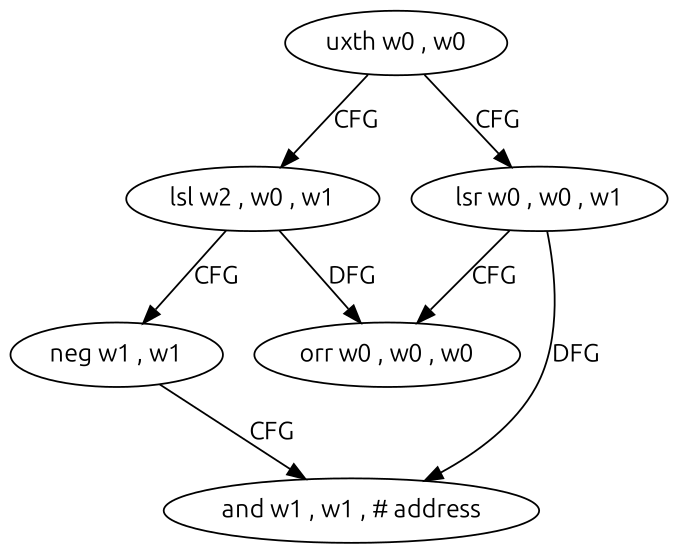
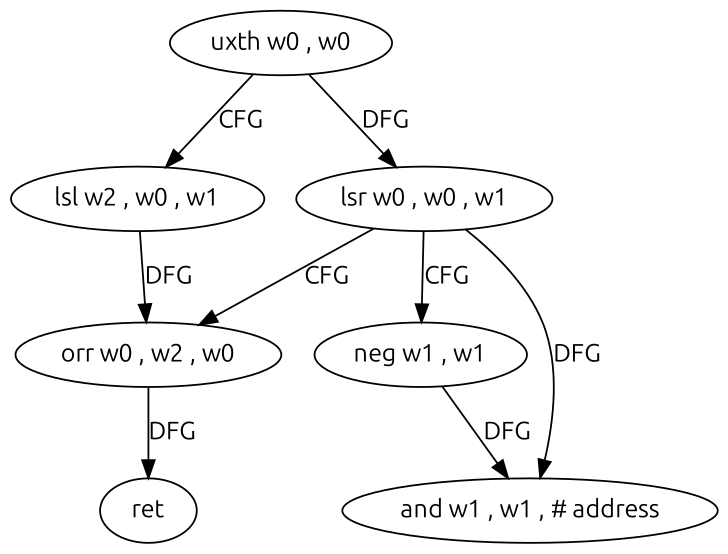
edge "uxth w0 , w0" -> "lsr w0 , w0 , w1": label "CFG" -> "DFG"
edge "lsl w2 , w0 , w1" -> "neg w1 , w1": now "lsr w0 , w0 , w1" -> "neg w1 , w1"
node "orr w0 , w0 , w0": label "orr w0 , w0 , w0" -> "orr w0 , w2 , w0"
edge "neg w1 , w1" -> "and w1 , w1 , # address": label "CFG" -> "DFG"
node "ret": added
